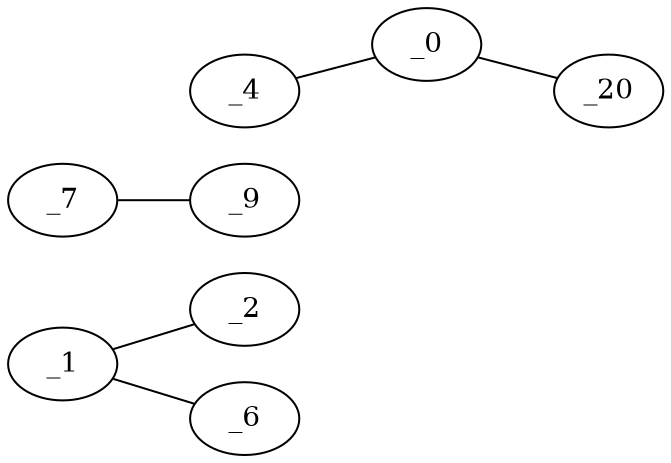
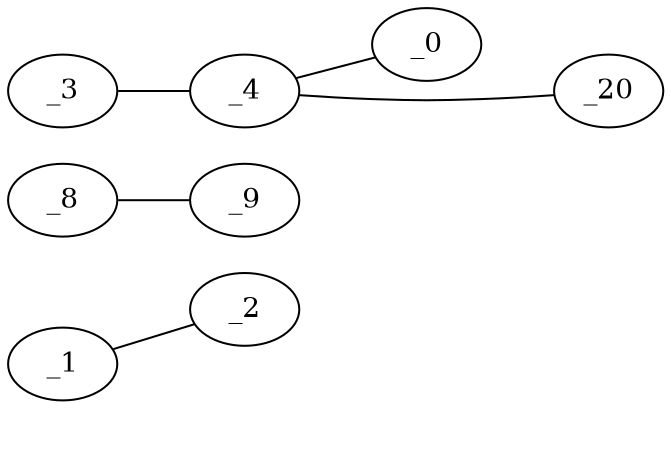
edge "_0" -- "_20": now "_4" -- "_20"
node "_3": added
node "_7": label "_7" -> "_8"
node "_6": removed
